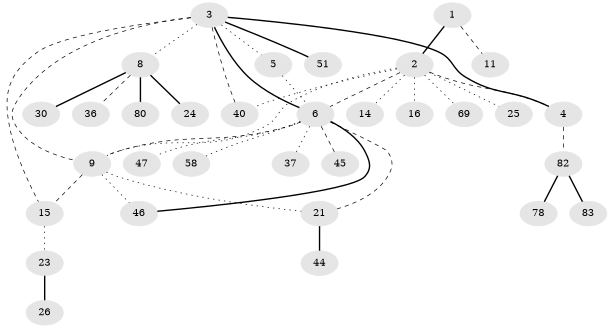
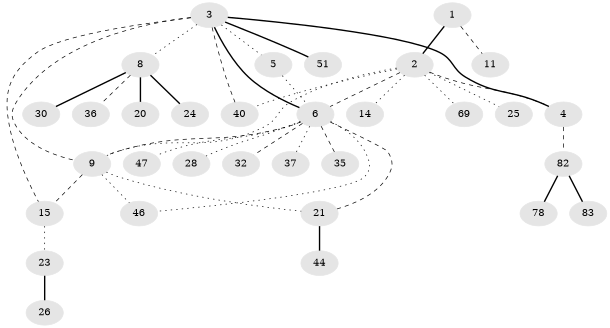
node "80": label "80" -> "20"
node "16": removed
node "58": label "58" -> "28"
node "32": added
node "45": label "45" -> "35"
edge "6" -- "46": style bold -> dotted
